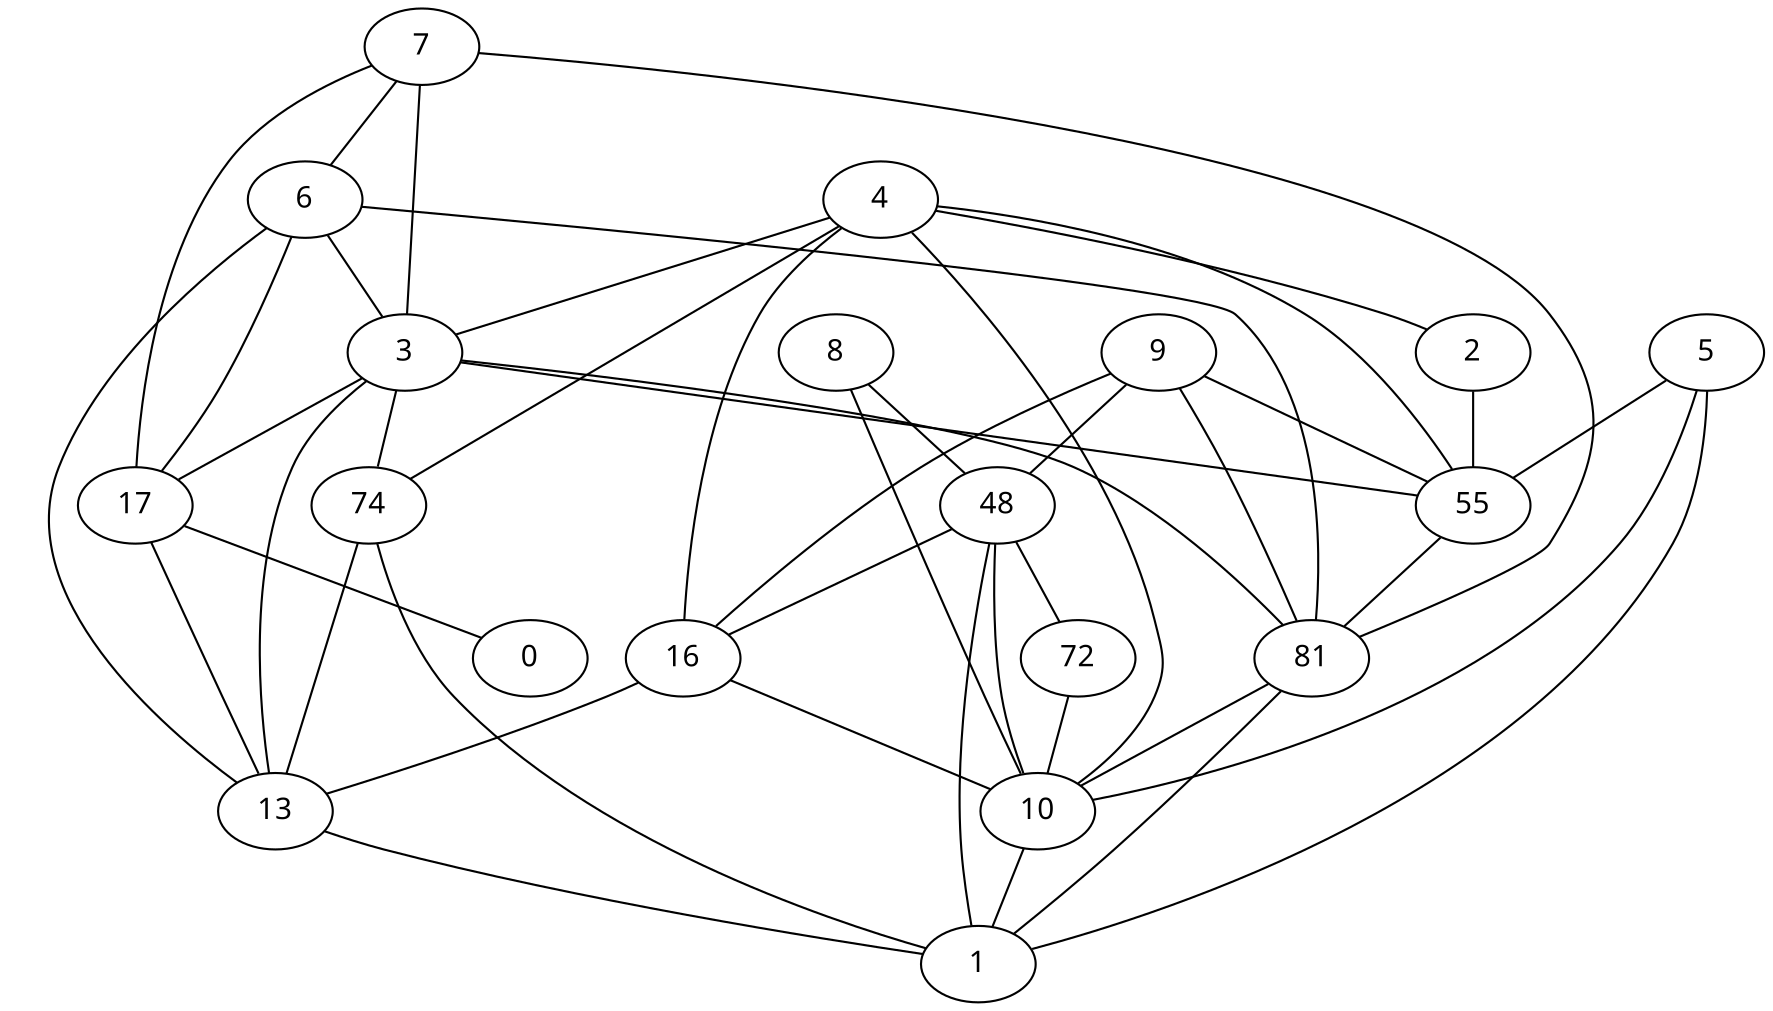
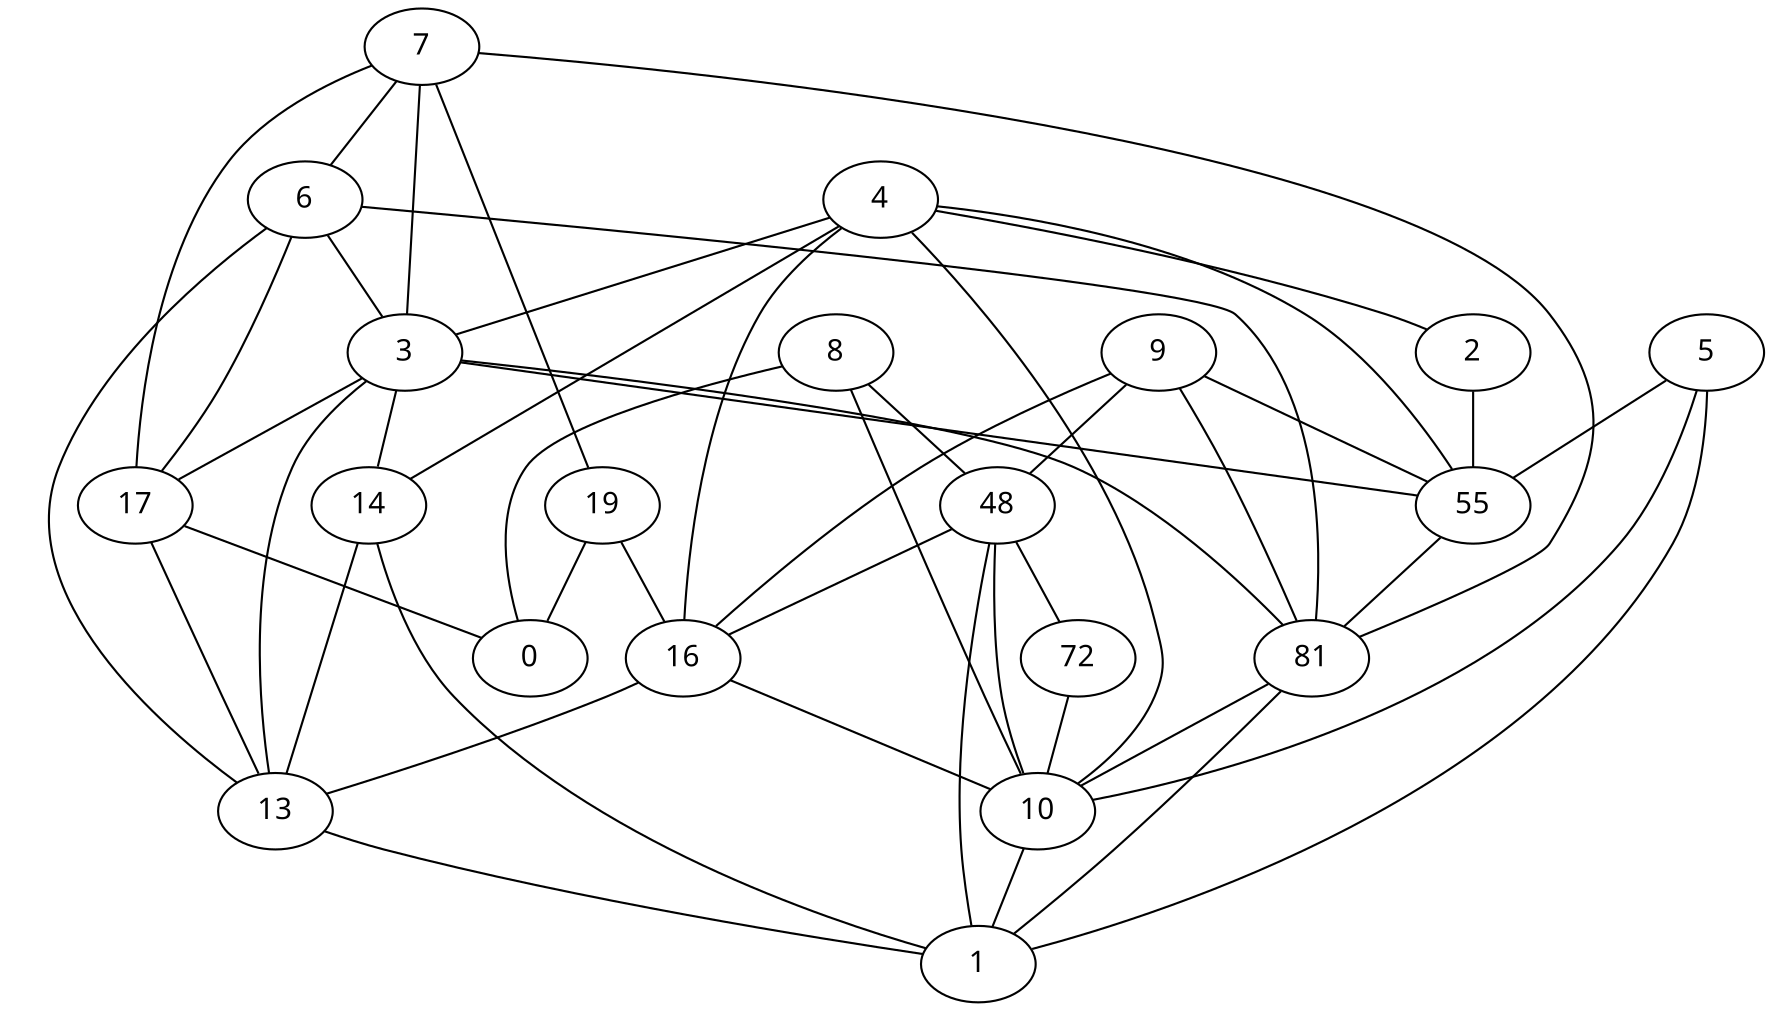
edge "8" -- "0": added
node "74": label "74" -> "14"
node "19": added
